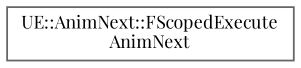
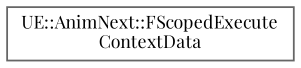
node "UE::AnimNext::FScopedExecute AnimNext": label "UE::AnimNext::FScopedExecute AnimNext" -> "UE::AnimNext::FScopedExecute ContextData"
